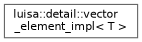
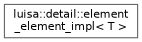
node "luisa::detail::vector _element_impl< T >": label "luisa::detail::vector _element_impl< T >" -> "luisa::detail::element _element_impl< T >"
